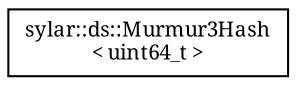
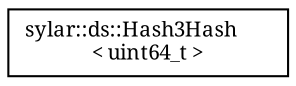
node "sylar::ds::Murmur3Hash < uint64_t >": label "sylar::ds::Murmur3Hash < uint64_t >" -> "sylar::ds::Hash3Hash < uint64_t >"
